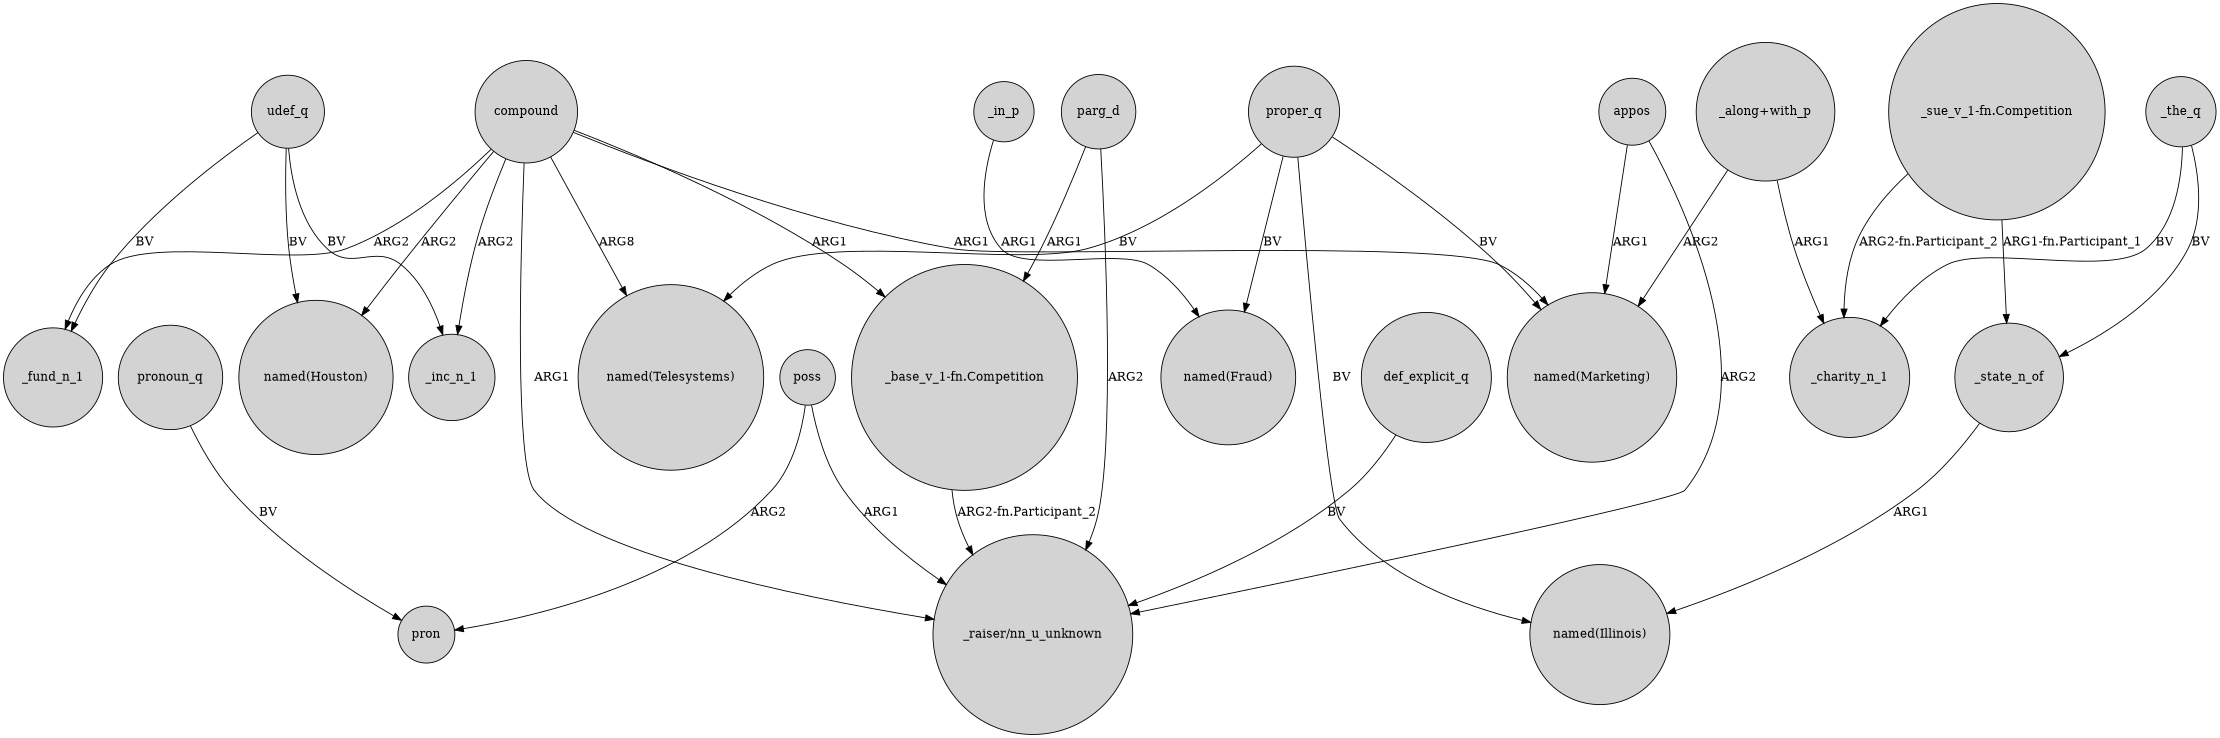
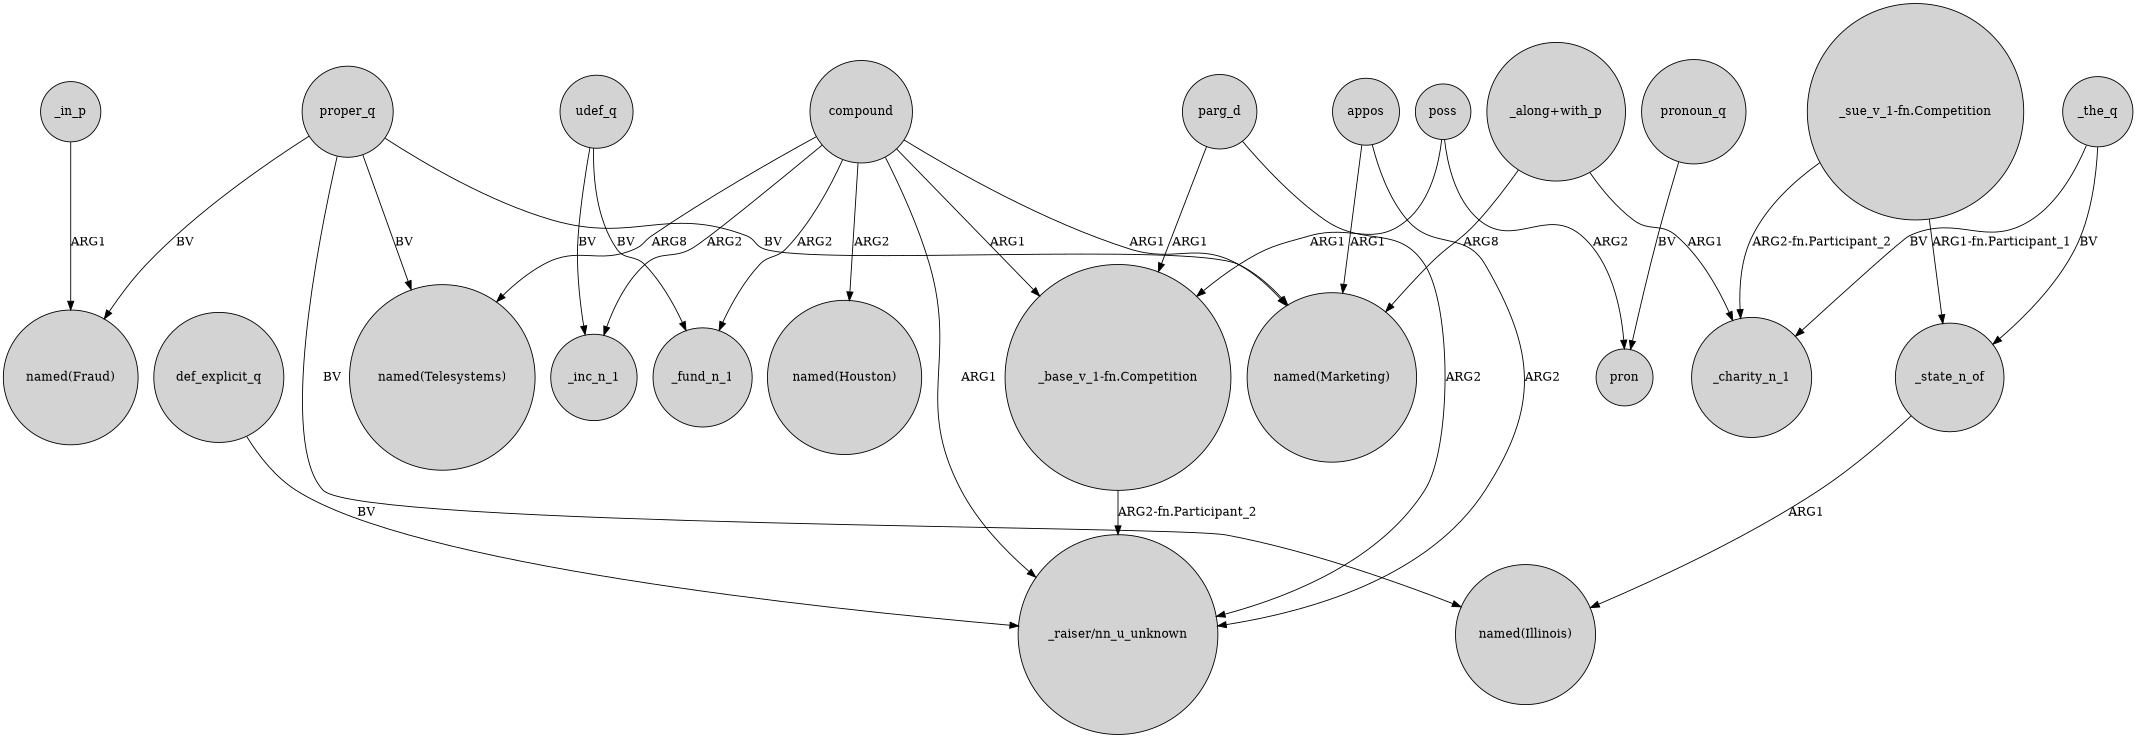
edge "udef_q" -> "named(Houston)": removed, label "BV"
edge "_along+with_p" -> "named(Marketing)": label "ARG2" -> "ARG8"
edge "poss" -> "_raiser/nn_u_unknown": now "poss" -> "_base_v_1-fn.Competition"
